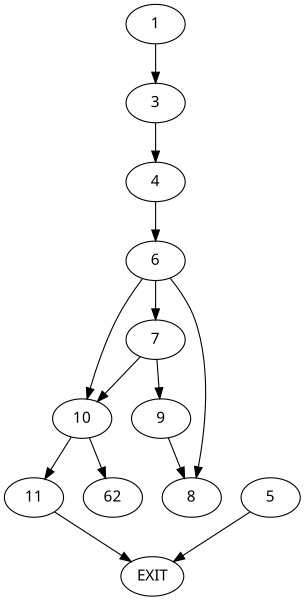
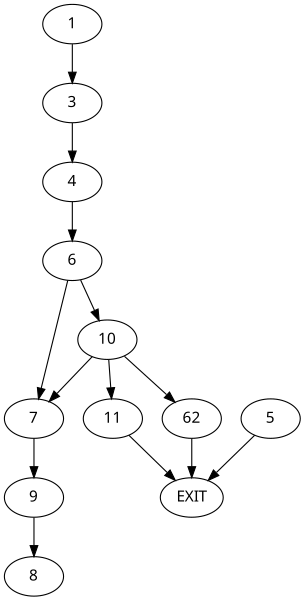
edge "6" -> "8": removed
edge "7" -> "10": reversed
edge "62" -> "EXIT": added
